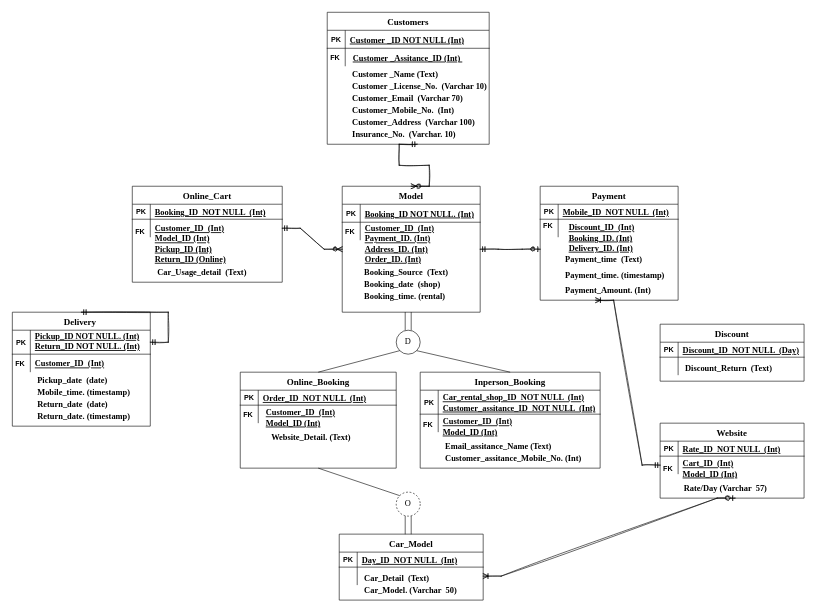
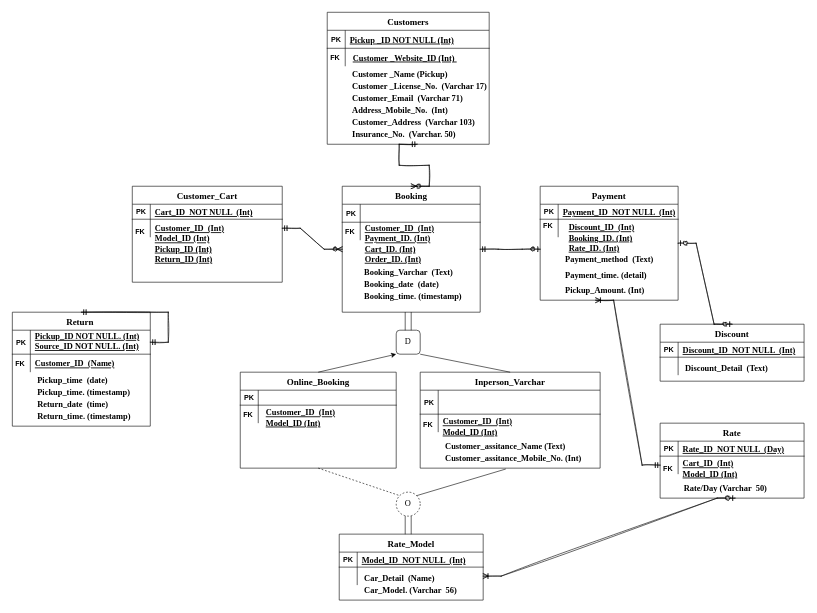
node "Customer _ID NOT NULL (Int)": label "Customer _ID NOT NULL (Int)" -> "Pickup _ID NOT NULL (Int)"
node "Customer _Assitance_ID (Int)": label "Customer _Assitance_ID (Int)" -> "Customer _Website_ID (Int)"
node "Customer _Name (Text)": label "Customer _Name (Text)" -> "Customer _Name (Pickup)"
node "Customer _License_No. (Varchar 10)": label "Customer _License_No. (Varchar 10)" -> "Customer _License_No. (Varchar 17)"
node "Customer_Email (Varchar 70)": label "Customer_Email (Varchar 70)" -> "Customer_Email (Varchar 71)"
node "Customer_Mobile_No. (Int)": label "Customer_Mobile_No. (Int)" -> "Address_Mobile_No. (Int)"
node "Customer_Address (Varchar 100)": label "Customer_Address (Varchar 100)" -> "Customer_Address (Varchar 103)"
node "Insurance_No. (Varchar. 10)": label "Insurance_No. (Varchar. 10)" -> "Insurance_No. (Varchar. 50)"
node "Online_Cart": label "Online_Cart" -> "Customer_Cart"
node "Model": label "Model" -> "Booking"
node "Booking_ID NOT NULL (Int)": label "Booking_ID NOT NULL (Int)" -> "Cart_ID NOT NULL (Int)"
node "Mobile_ID NOT NULL (Int)": label "Mobile_ID NOT NULL (Int)" -> "Payment_ID NOT NULL (Int)"
node "Booking_ID NOT NULL. (Int)": removed
node "Customer_ID (Int) Model_ID (Int) Pickup_ID (Int) Return_ID (Online)": label "Customer_ID (Int) Model_ID (Int) Pickup_ID (Int) Return_ID (Online)" -> "Customer_ID (Int) Model_ID (Int) Pickup_ID (Int) Return_ID (Int)"
node "Customer_ID (Int) Payment_ID. (Int) Address_ID. (Int) Order_ID. (Int)": label "Customer_ID (Int) Payment_ID. (Int) Address_ID. (Int) Order_ID. (Int)" -> "Customer_ID (Int) Payment_ID. (Int) Cart_ID. (Int) Order_ID. (Int)"
node "Discount_ID (Int) Booking_ID. (Int) Delivery_ID. (Int)": label "Discount_ID (Int) Booking_ID. (Int) Delivery_ID. (Int)" -> "Discount_ID (Int) Booking_ID. (Int) Rate_ID. (Int)"
node "Payment_time (Text)": label "Payment_time (Text)" -> "Payment_method (Text)"
node "Car_Usage_detail (Text)": removed
node "Booking_Source (Text)": label "Booking_Source (Text)" -> "Booking_Varchar (Text)"
node "Payment_time. (timestamp)": label "Payment_time. (timestamp)" -> "Payment_time. (detail)"
edge "Payment" -- "Discount": added
node "Booking_date (shop)": label "Booking_date (shop)" -> "Booking_date (date)"
node "Payment_Amount. (Int)": label "Payment_Amount. (Int)" -> "Pickup_Amount. (Int)"
node "Booking_time. (rental)": label "Booking_time. (rental)" -> "Booking_time. (timestamp)"
node "Delivery": label "Delivery" -> "Return"
node "Pickup_ID NOT NULL. (Int) Return_ID NOT NULL. (Int)": label "Pickup_ID NOT NULL. (Int) Return_ID NOT NULL. (Int)" -> "Pickup_ID NOT NULL. (Int) Source_ID NOT NULL. (Int)"
node "D": shape ellipse -> rounded rectangle
node "Discount_ID NOT NULL (Day)": label "Discount_ID NOT NULL (Day)" -> "Discount_ID NOT NULL (Int)"
edge "D" -- "Online_Booking": arrowhead none -> classic
node "Customer_ID (Int)": label "Customer_ID (Int)" -> "Customer_ID (Name)"
node "Discount_Return (Text)": label "Discount_Return (Text)" -> "Discount_Detail (Text)"
node "Pickup_date (date)": label "Pickup_date (date)" -> "Pickup_time (date)"
node "Inperson_Booking": label "Inperson_Booking" -> "Inperson_Varchar"
node "Mobile_time. (timestamp)": label "Mobile_time. (timestamp)" -> "Pickup_time. (timestamp)"
node "Order_ID NOT NULL (Int)": removed
node "Car_rental_shop_ID NOT NULL (Int) Customer_assitance_ID NOT NULL (Int)": removed
node "Return_date (date)": label "Return_date (date)" -> "Return_date (time)"
node "Return_date. (timestamp)": label "Return_date. (timestamp)" -> "Return_time. (timestamp)"
node "Website": label "Website" -> "Rate"
node "Website_Detail. (Text)": removed
node "Email_assitance_Name (Text)": label "Email_assitance_Name (Text)" -> "Customer_assitance_Name (Text)"
node "Rate_ID NOT NULL (Int)": label "Rate_ID NOT NULL (Int)" -> "Rate_ID NOT NULL (Day)"
edge "Online_Booking" -- "O": style solid -> dashed
edge "Customer_assitance_Mobile_No. (Int)" -- "O": added
node "Rate/Day (Varchar 57)": label "Rate/Day (Varchar 57)" -> "Rate/Day (Varchar 50)"
node "Car_Model": label "Car_Model" -> "Rate_Model"
node "Day_ID NOT NULL (Int)": label "Day_ID NOT NULL (Int)" -> "Model_ID NOT NULL (Int)"
node "Car_Detail (Text)": label "Car_Detail (Text)" -> "Car_Detail (Name)"
node "Car_Model. (Varchar 50)": label "Car_Model. (Varchar 50)" -> "Car_Model. (Varchar 56)"
